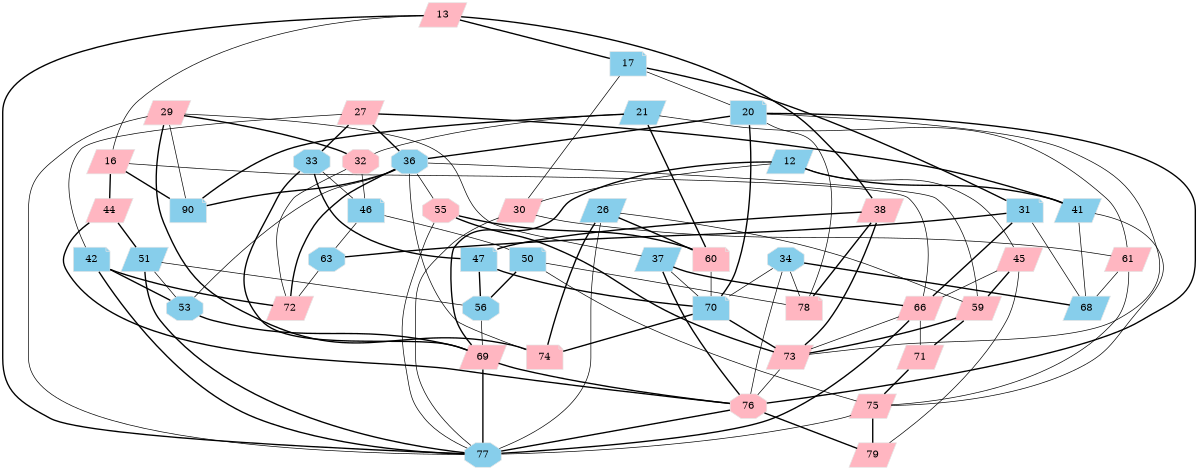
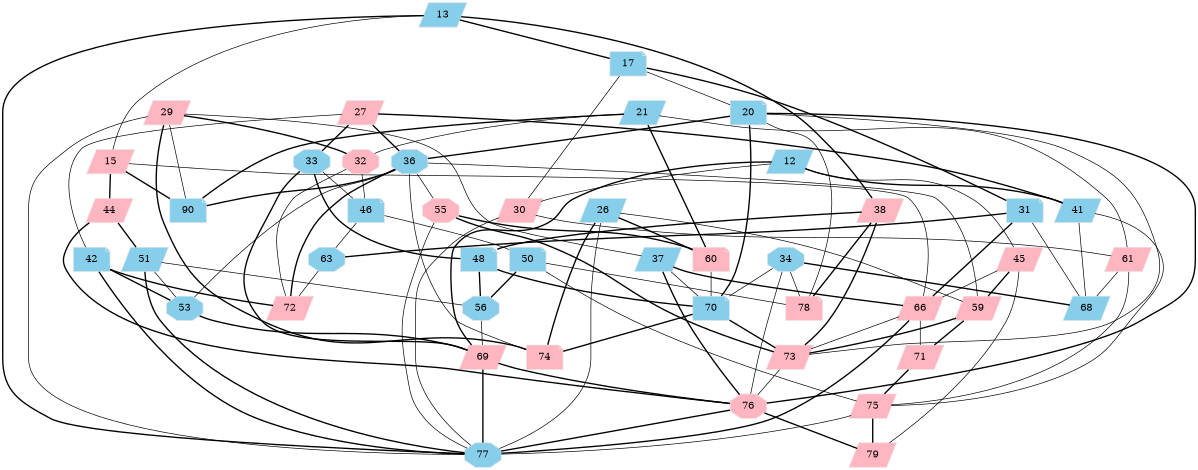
node "13": fillcolor lightpink -> skyblue
node "16": label "16" -> "15"
node "47": label "47" -> "48"
